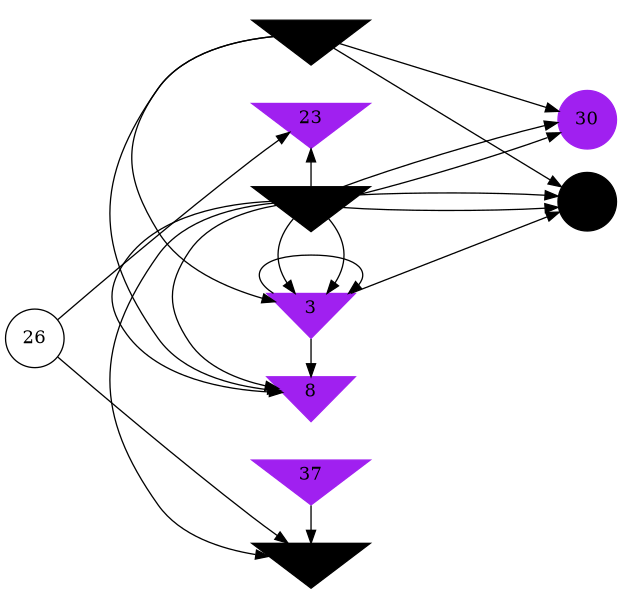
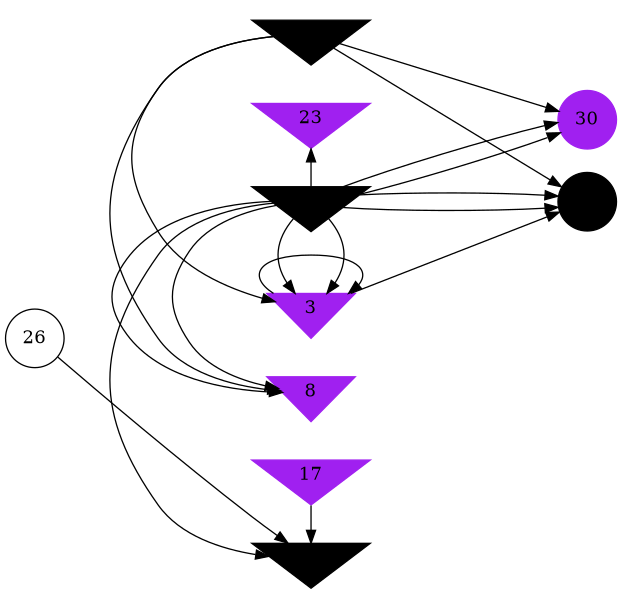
edge "26" -> "23": removed
edge "3" -> "8": removed
node "37": label "37" -> "17"
